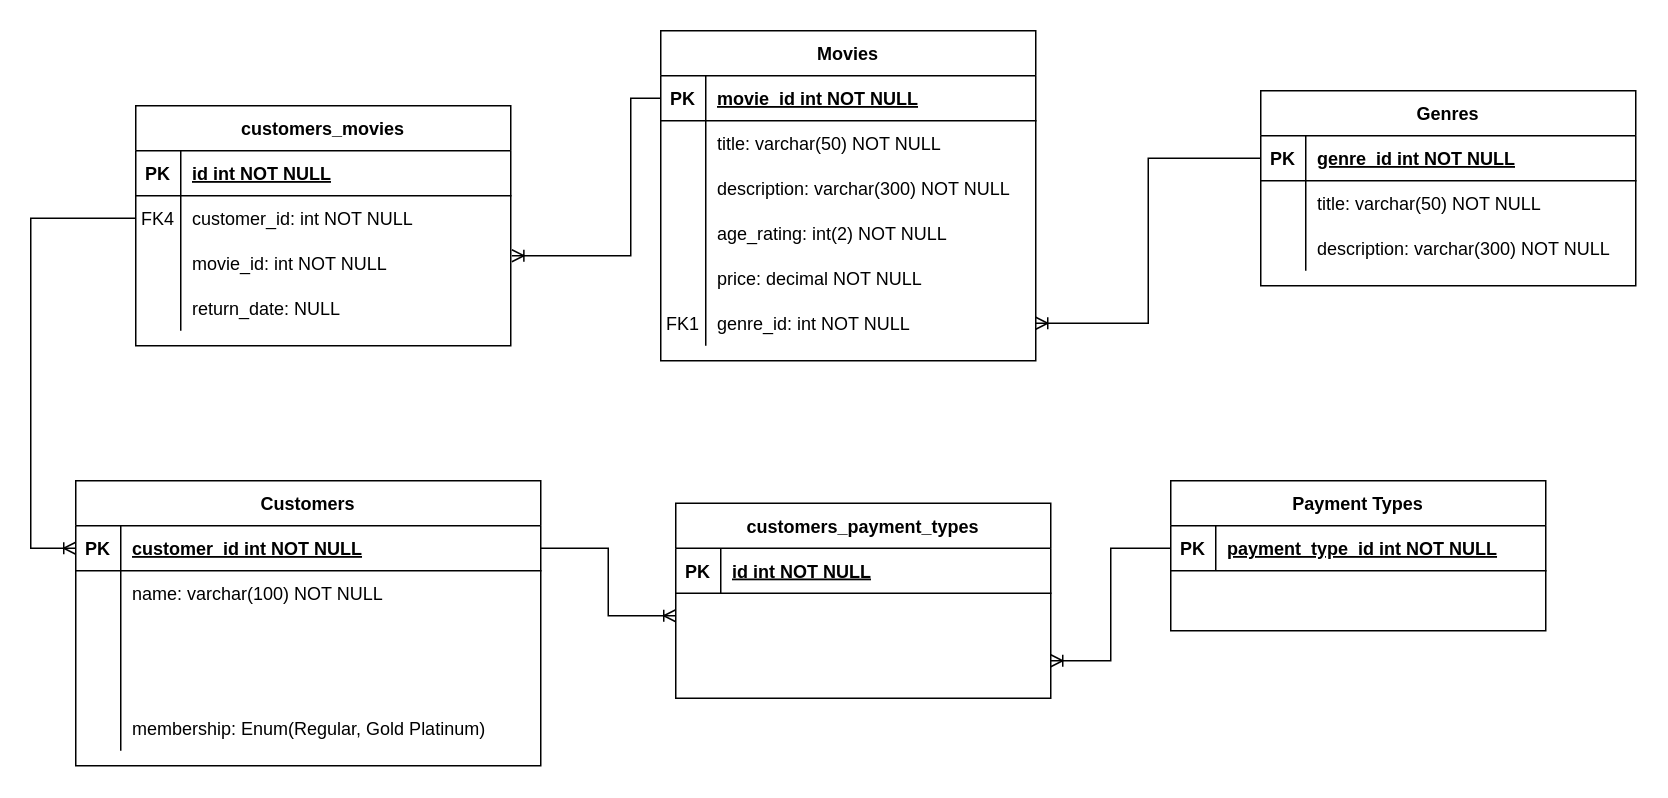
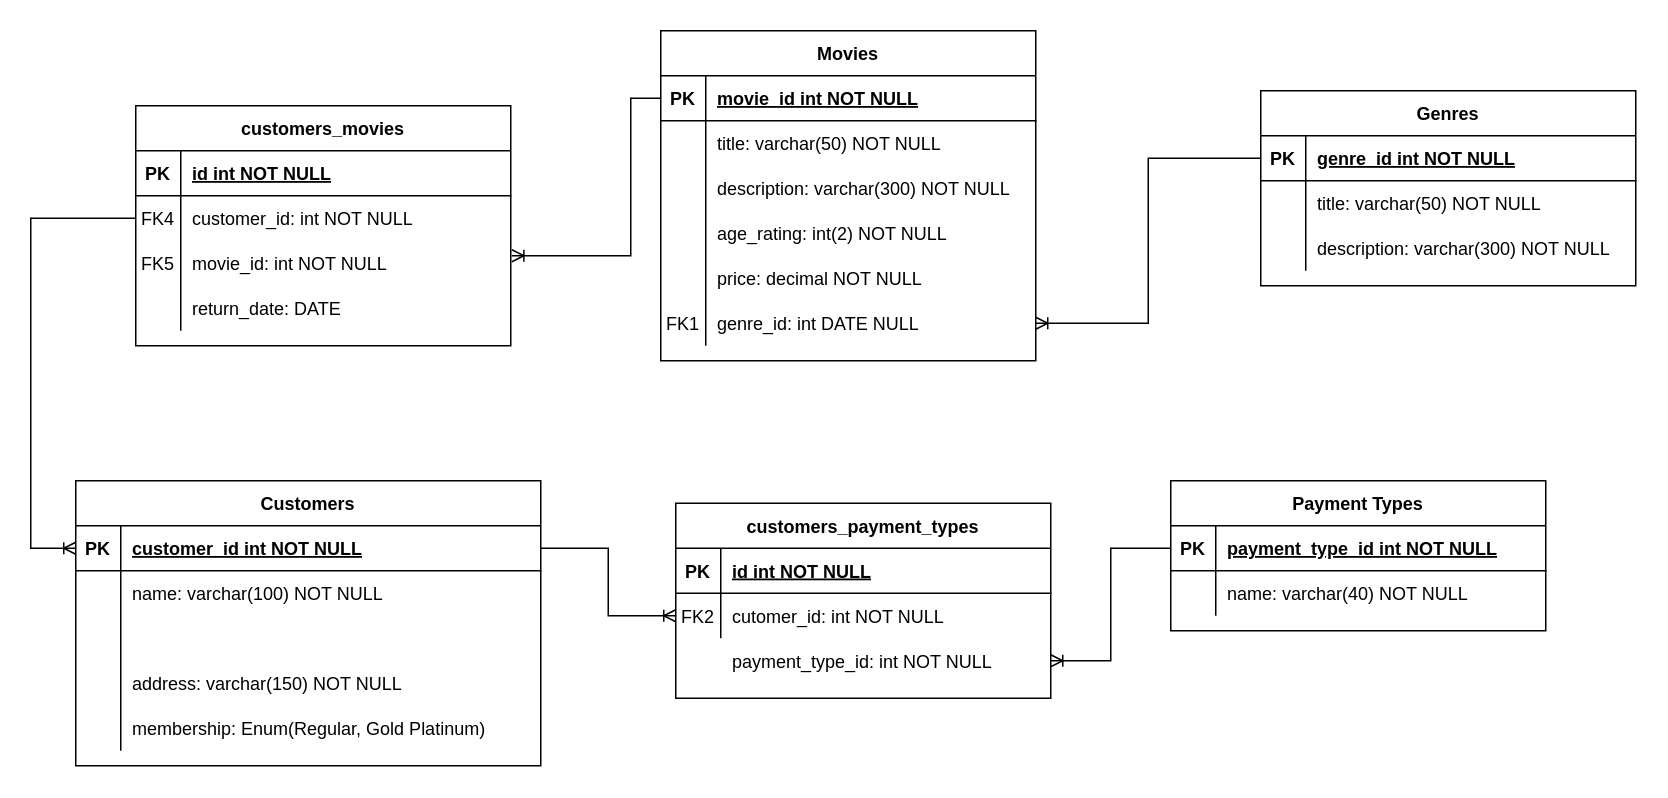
node "FK5": added
node "return_date: NULL": label "return_date: NULL" -> "return_date: DATE"
node "genre_id: int NOT NULL": label "genre_id: int NOT NULL" -> "genre_id: int DATE NULL"
node "name: varchar(40) NOT NULL": added
node "FK2": added
node "cutomer_id: int NOT NULL": added
node "payment_type_id: int NOT NULL": added
node "address: varchar(150) NOT NULL": added
